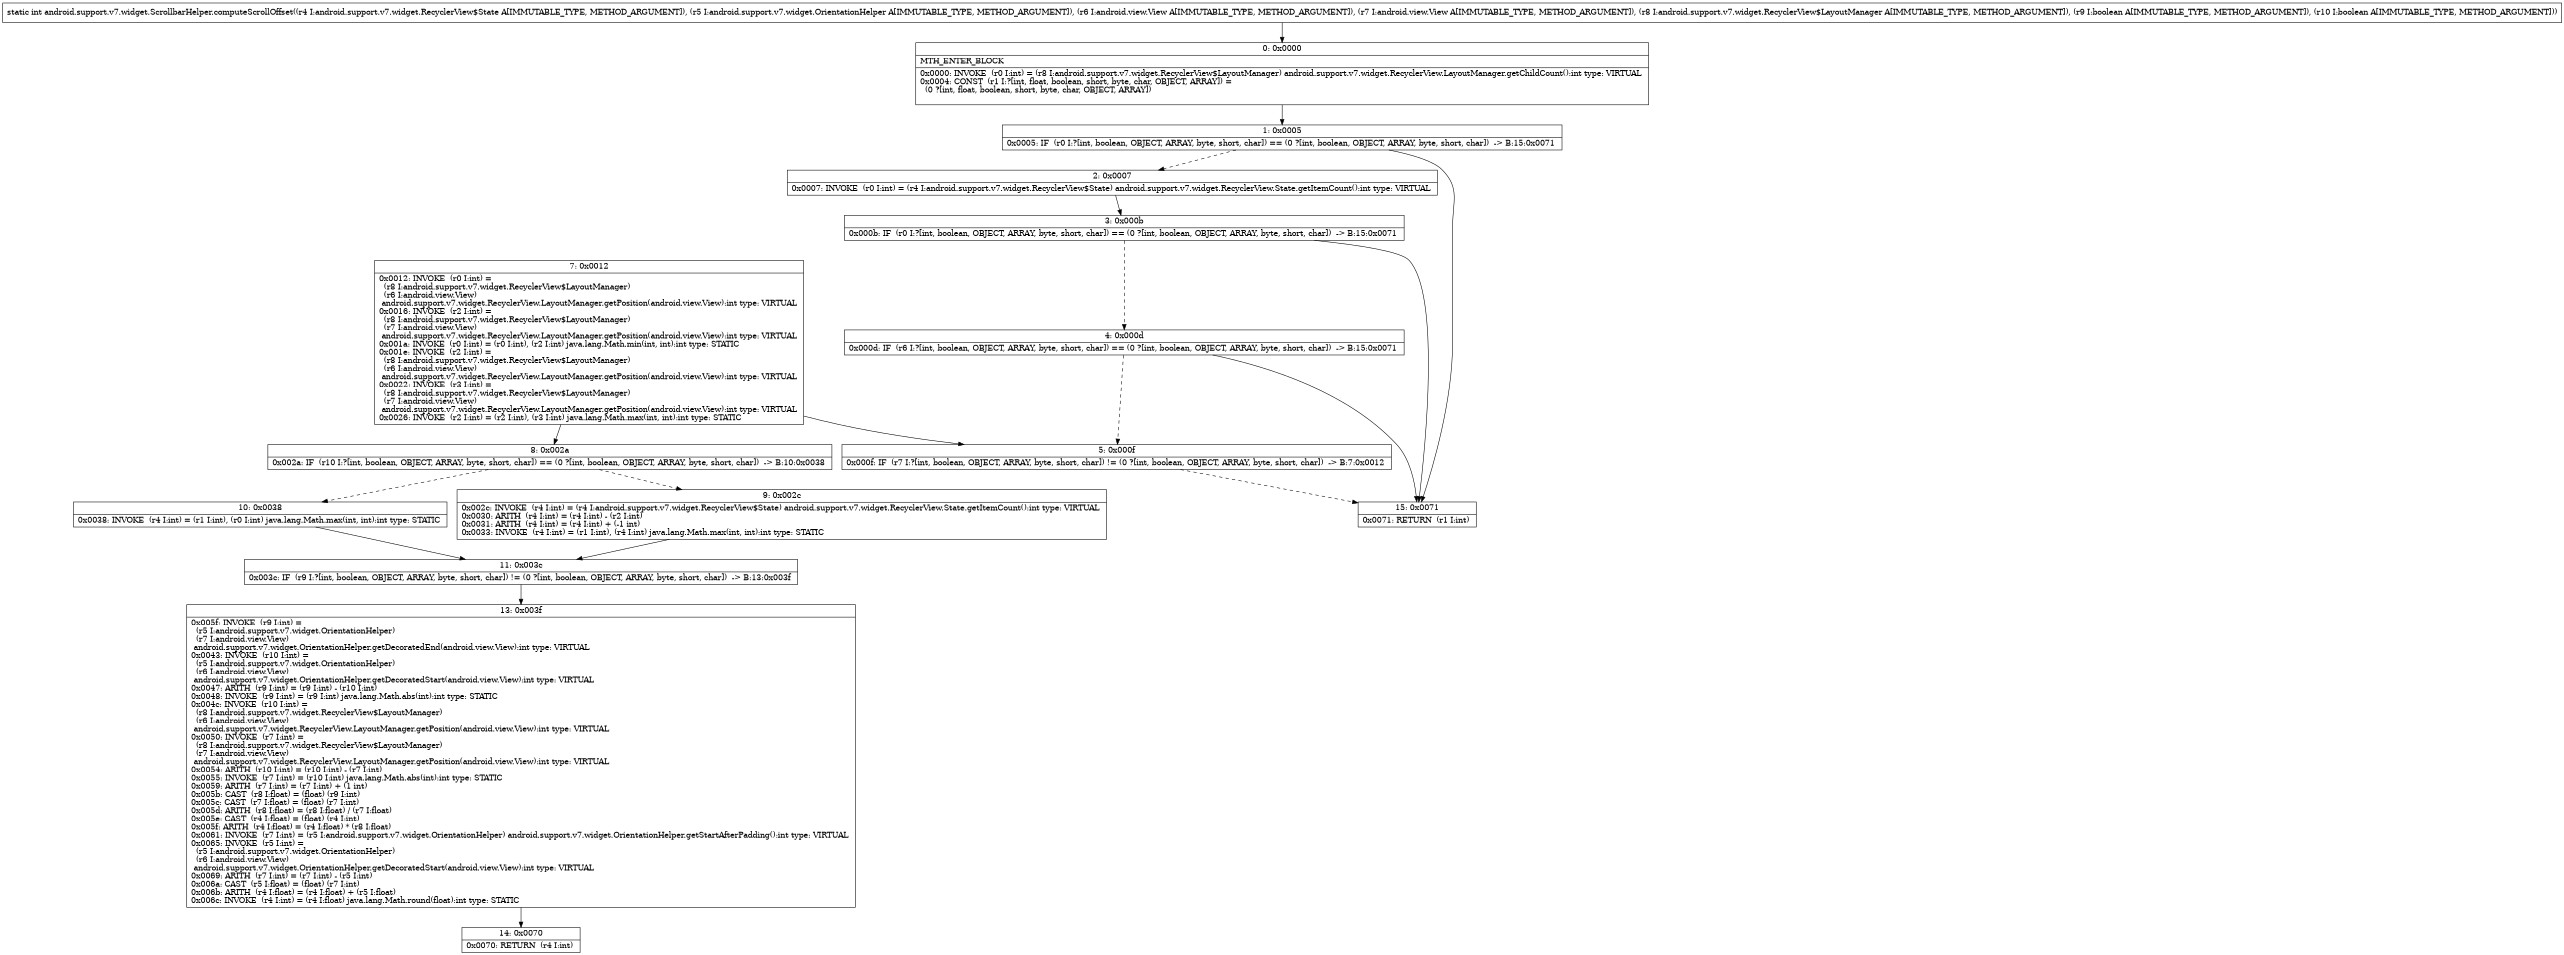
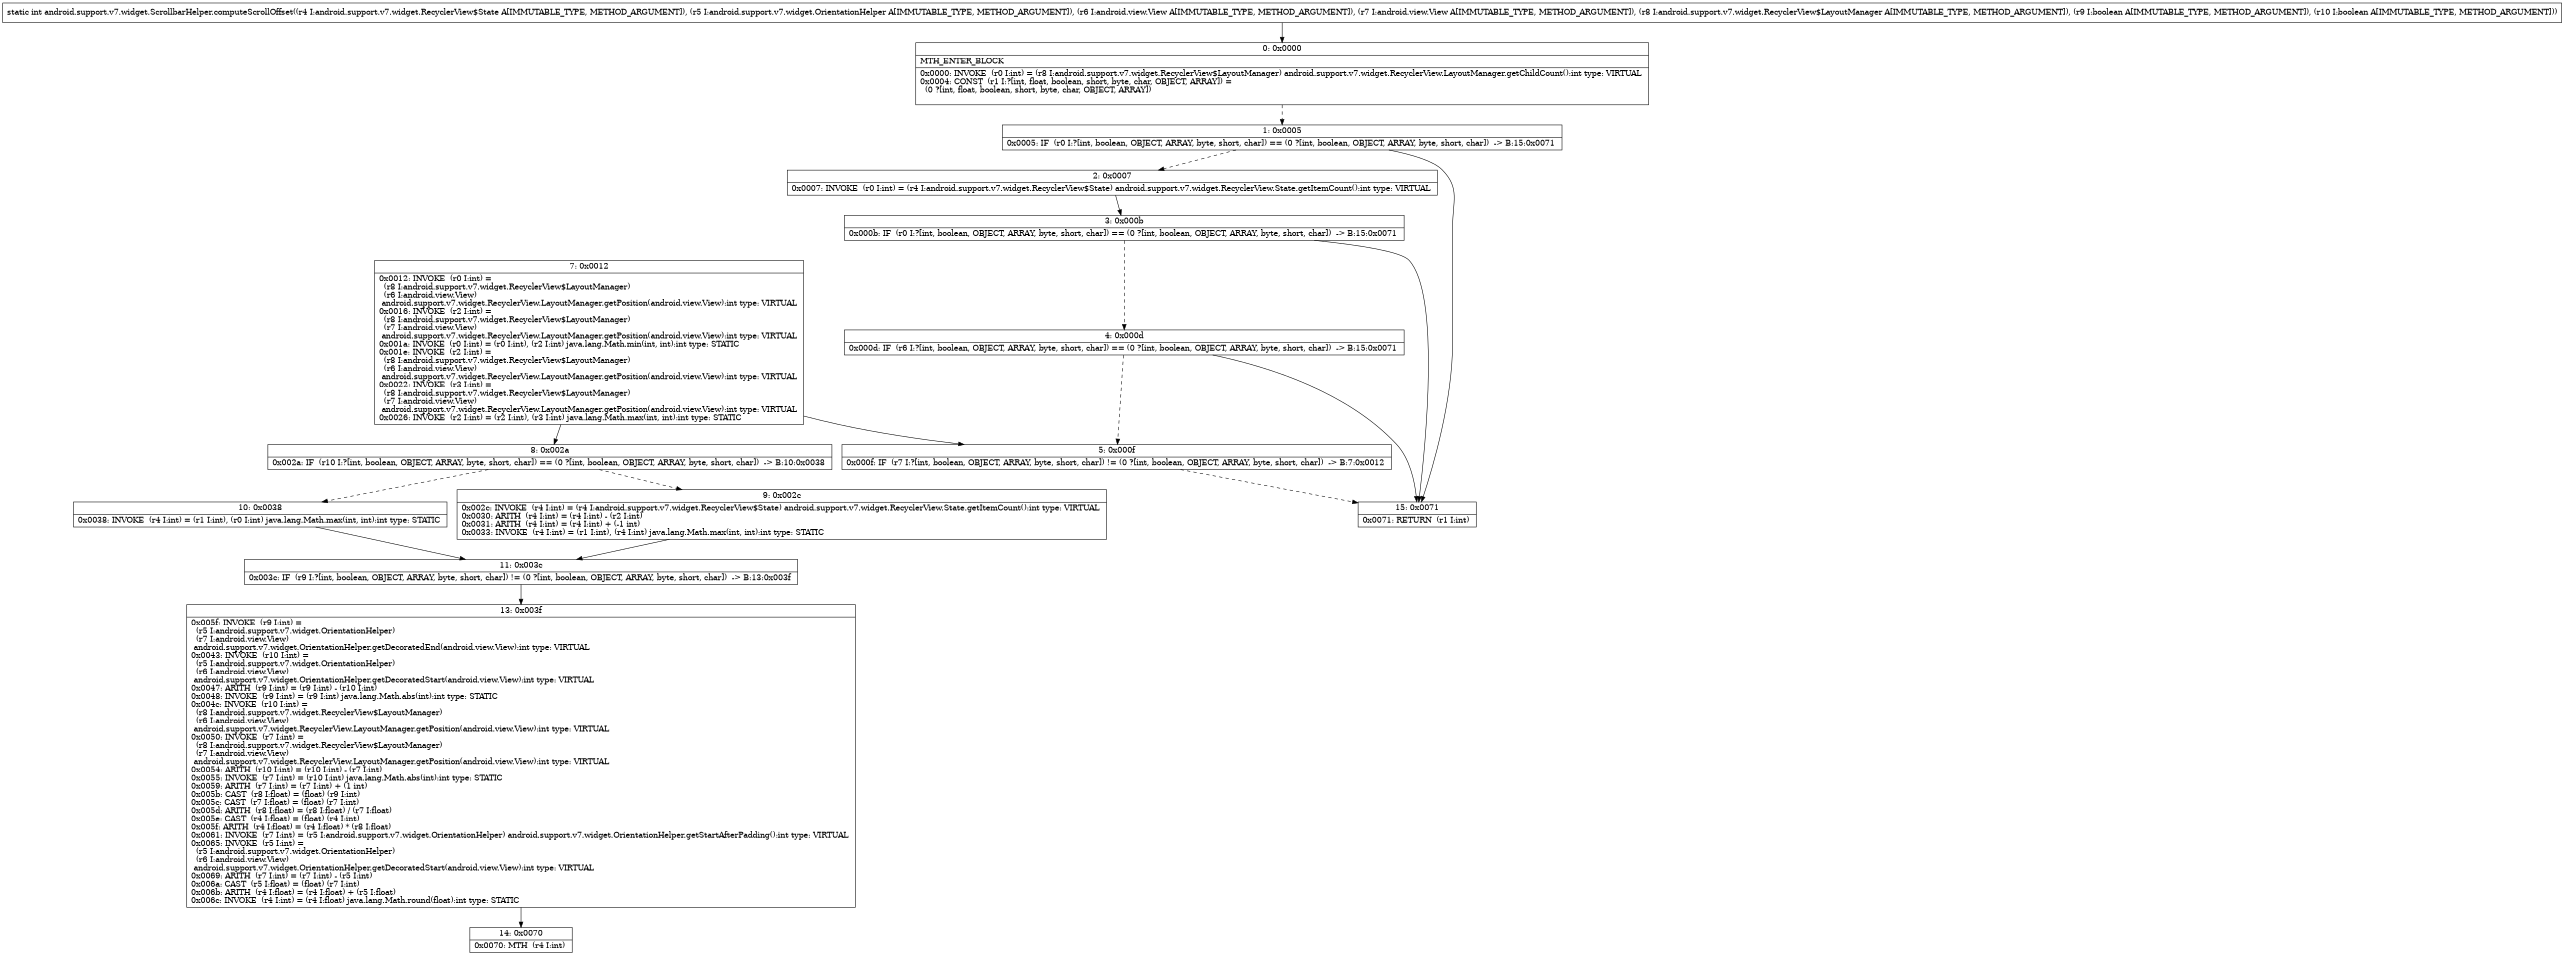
edge "0: 0x0000" -> "1: 0x0005": style solid -> dashed
node "14: 0x0070": text "0x0070: RETURN  (r4 I:int)" -> "0x0070: MTH  (r4 I:int)"
